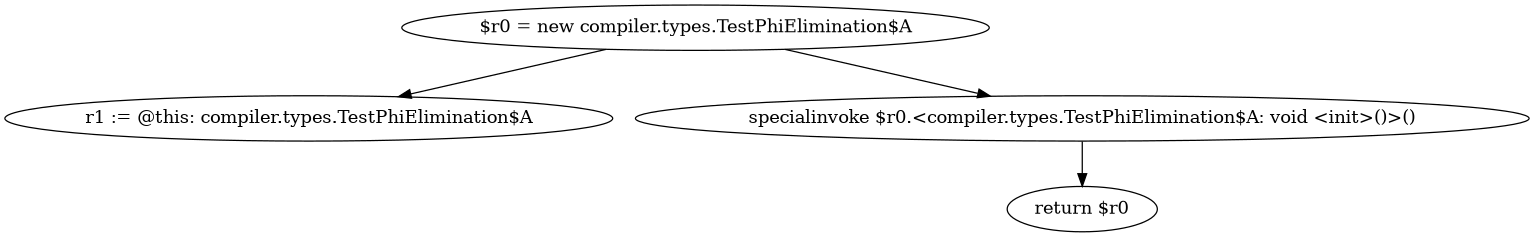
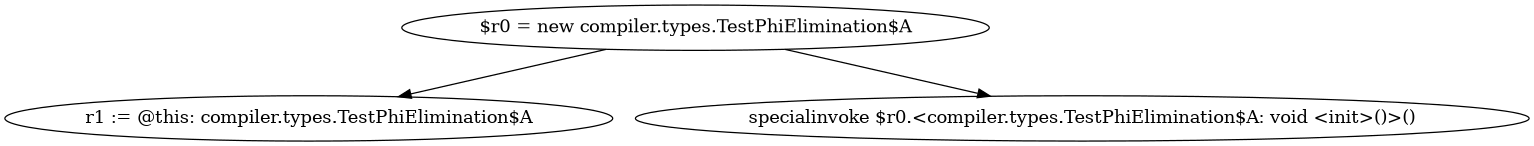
node "return $r0": removed
